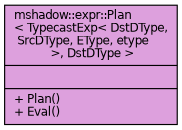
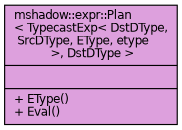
node "mshadow::expr::Plan": text "+ Plan()" -> "+ EType()"
